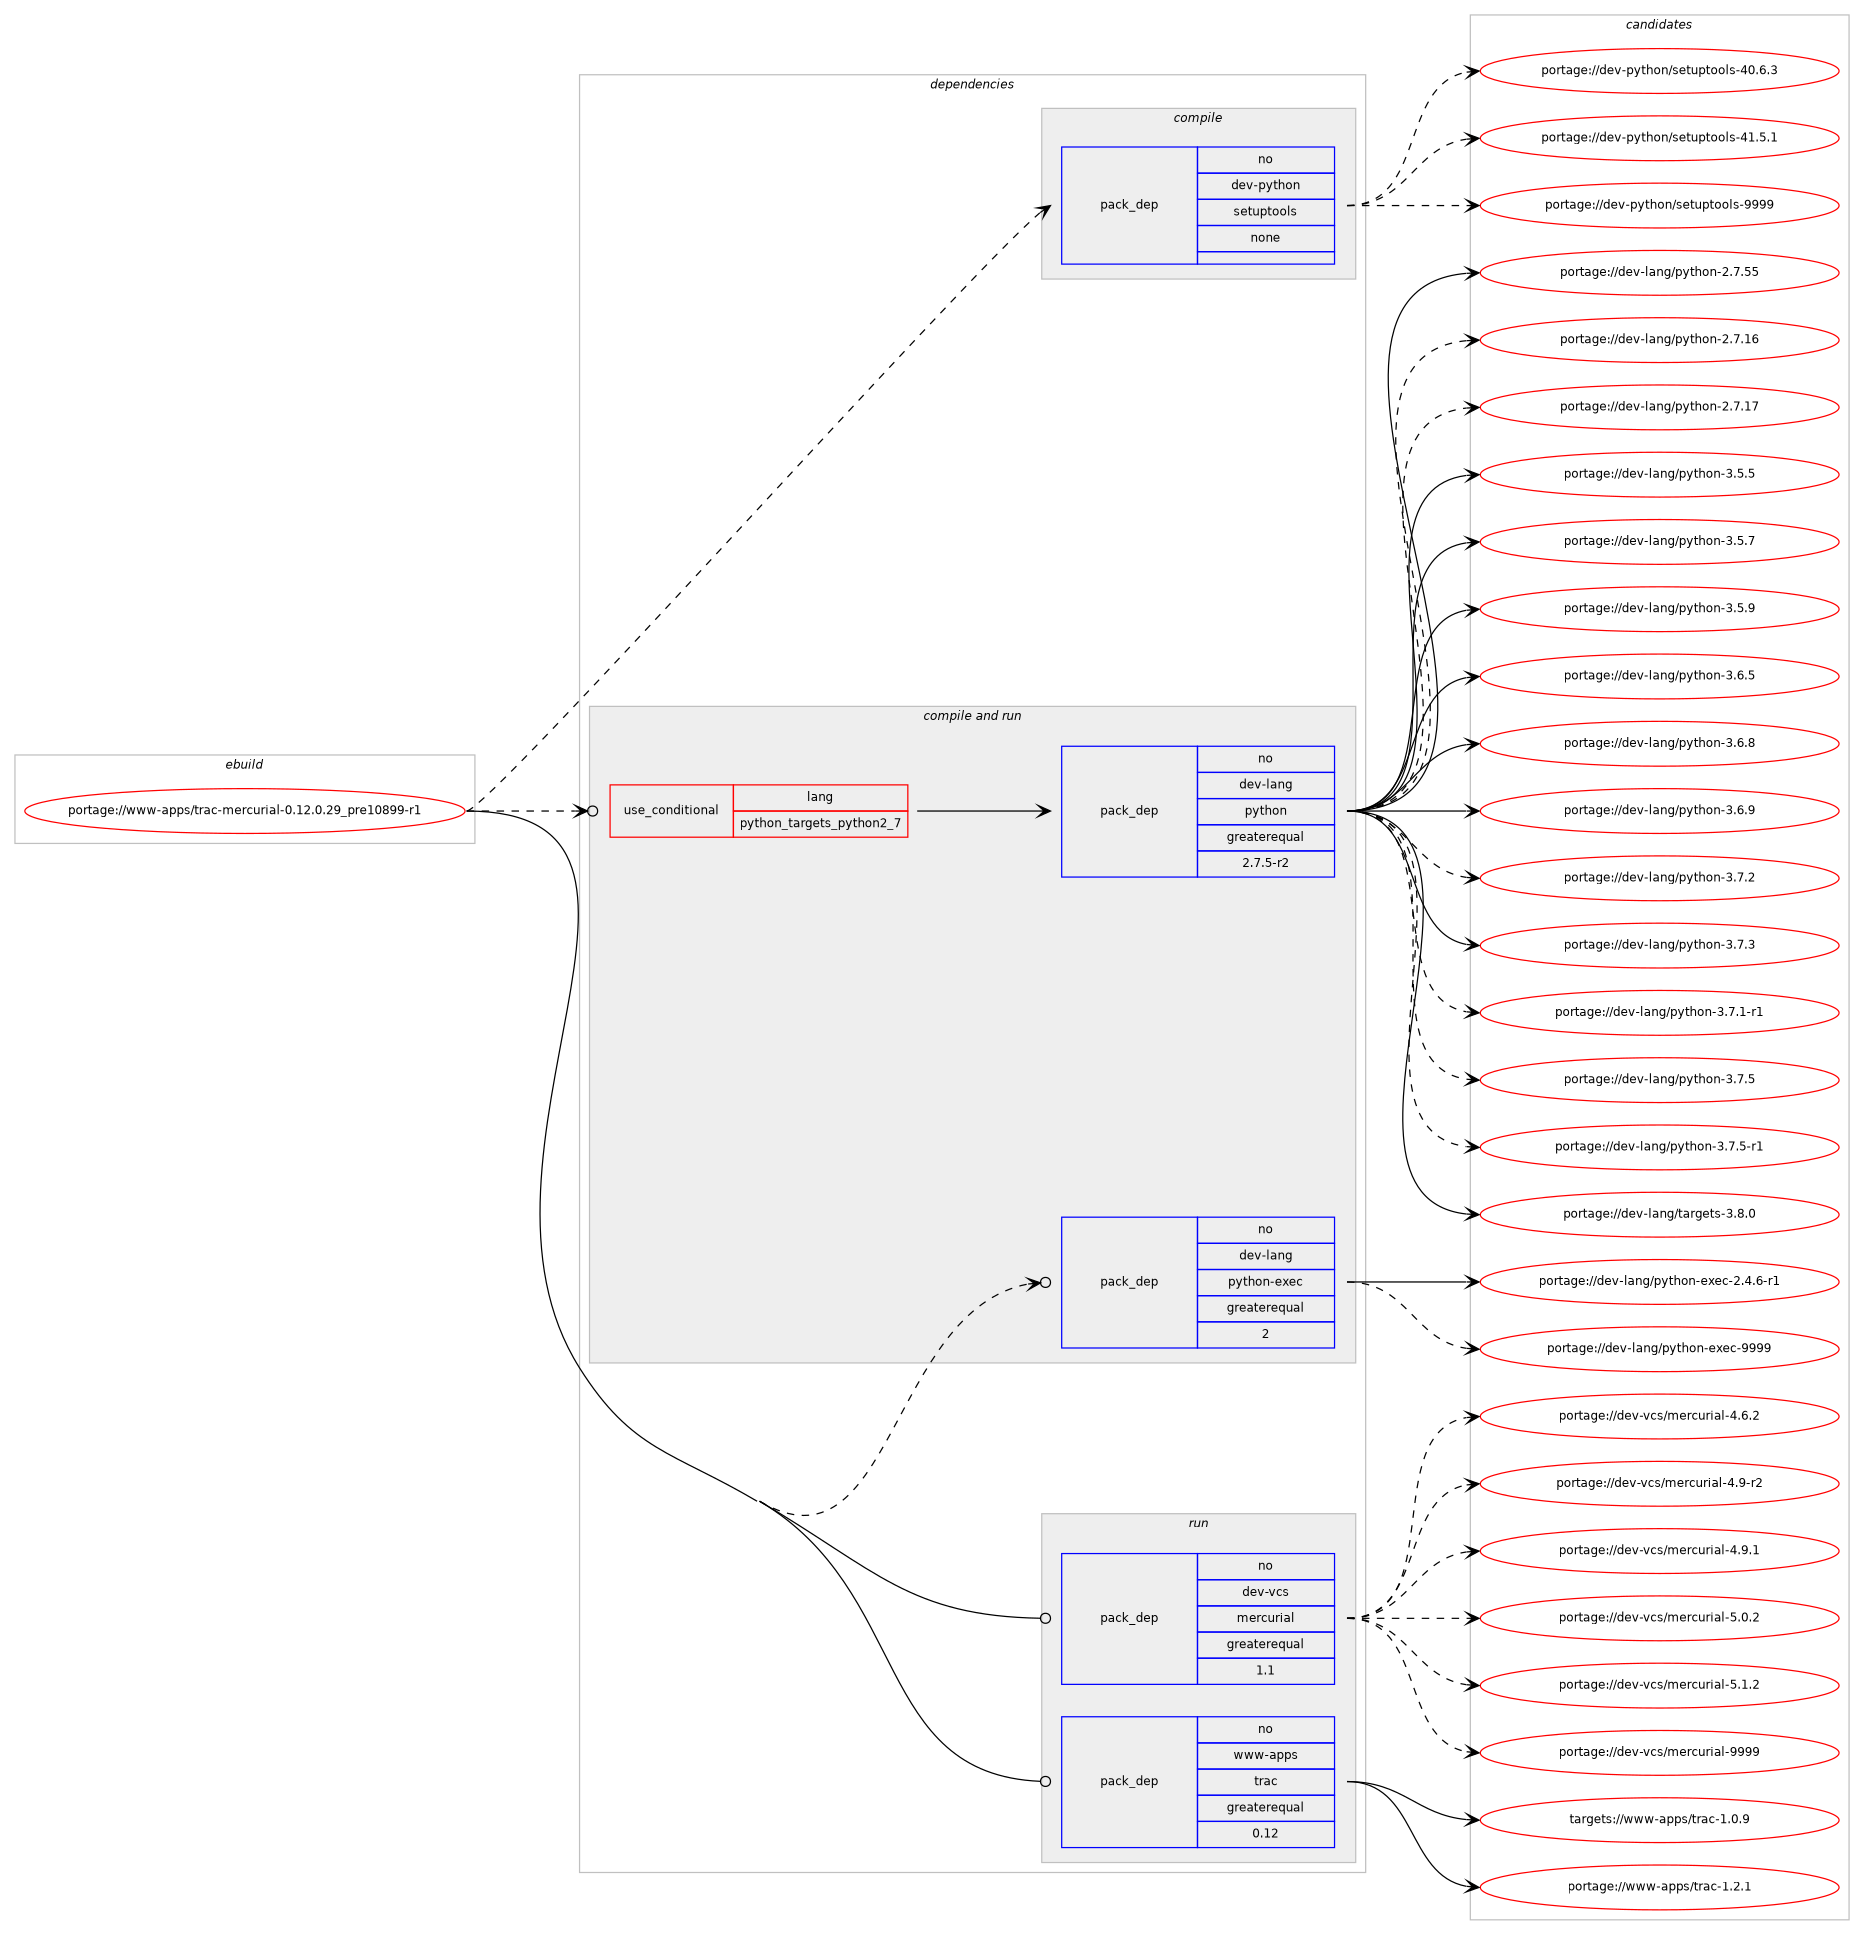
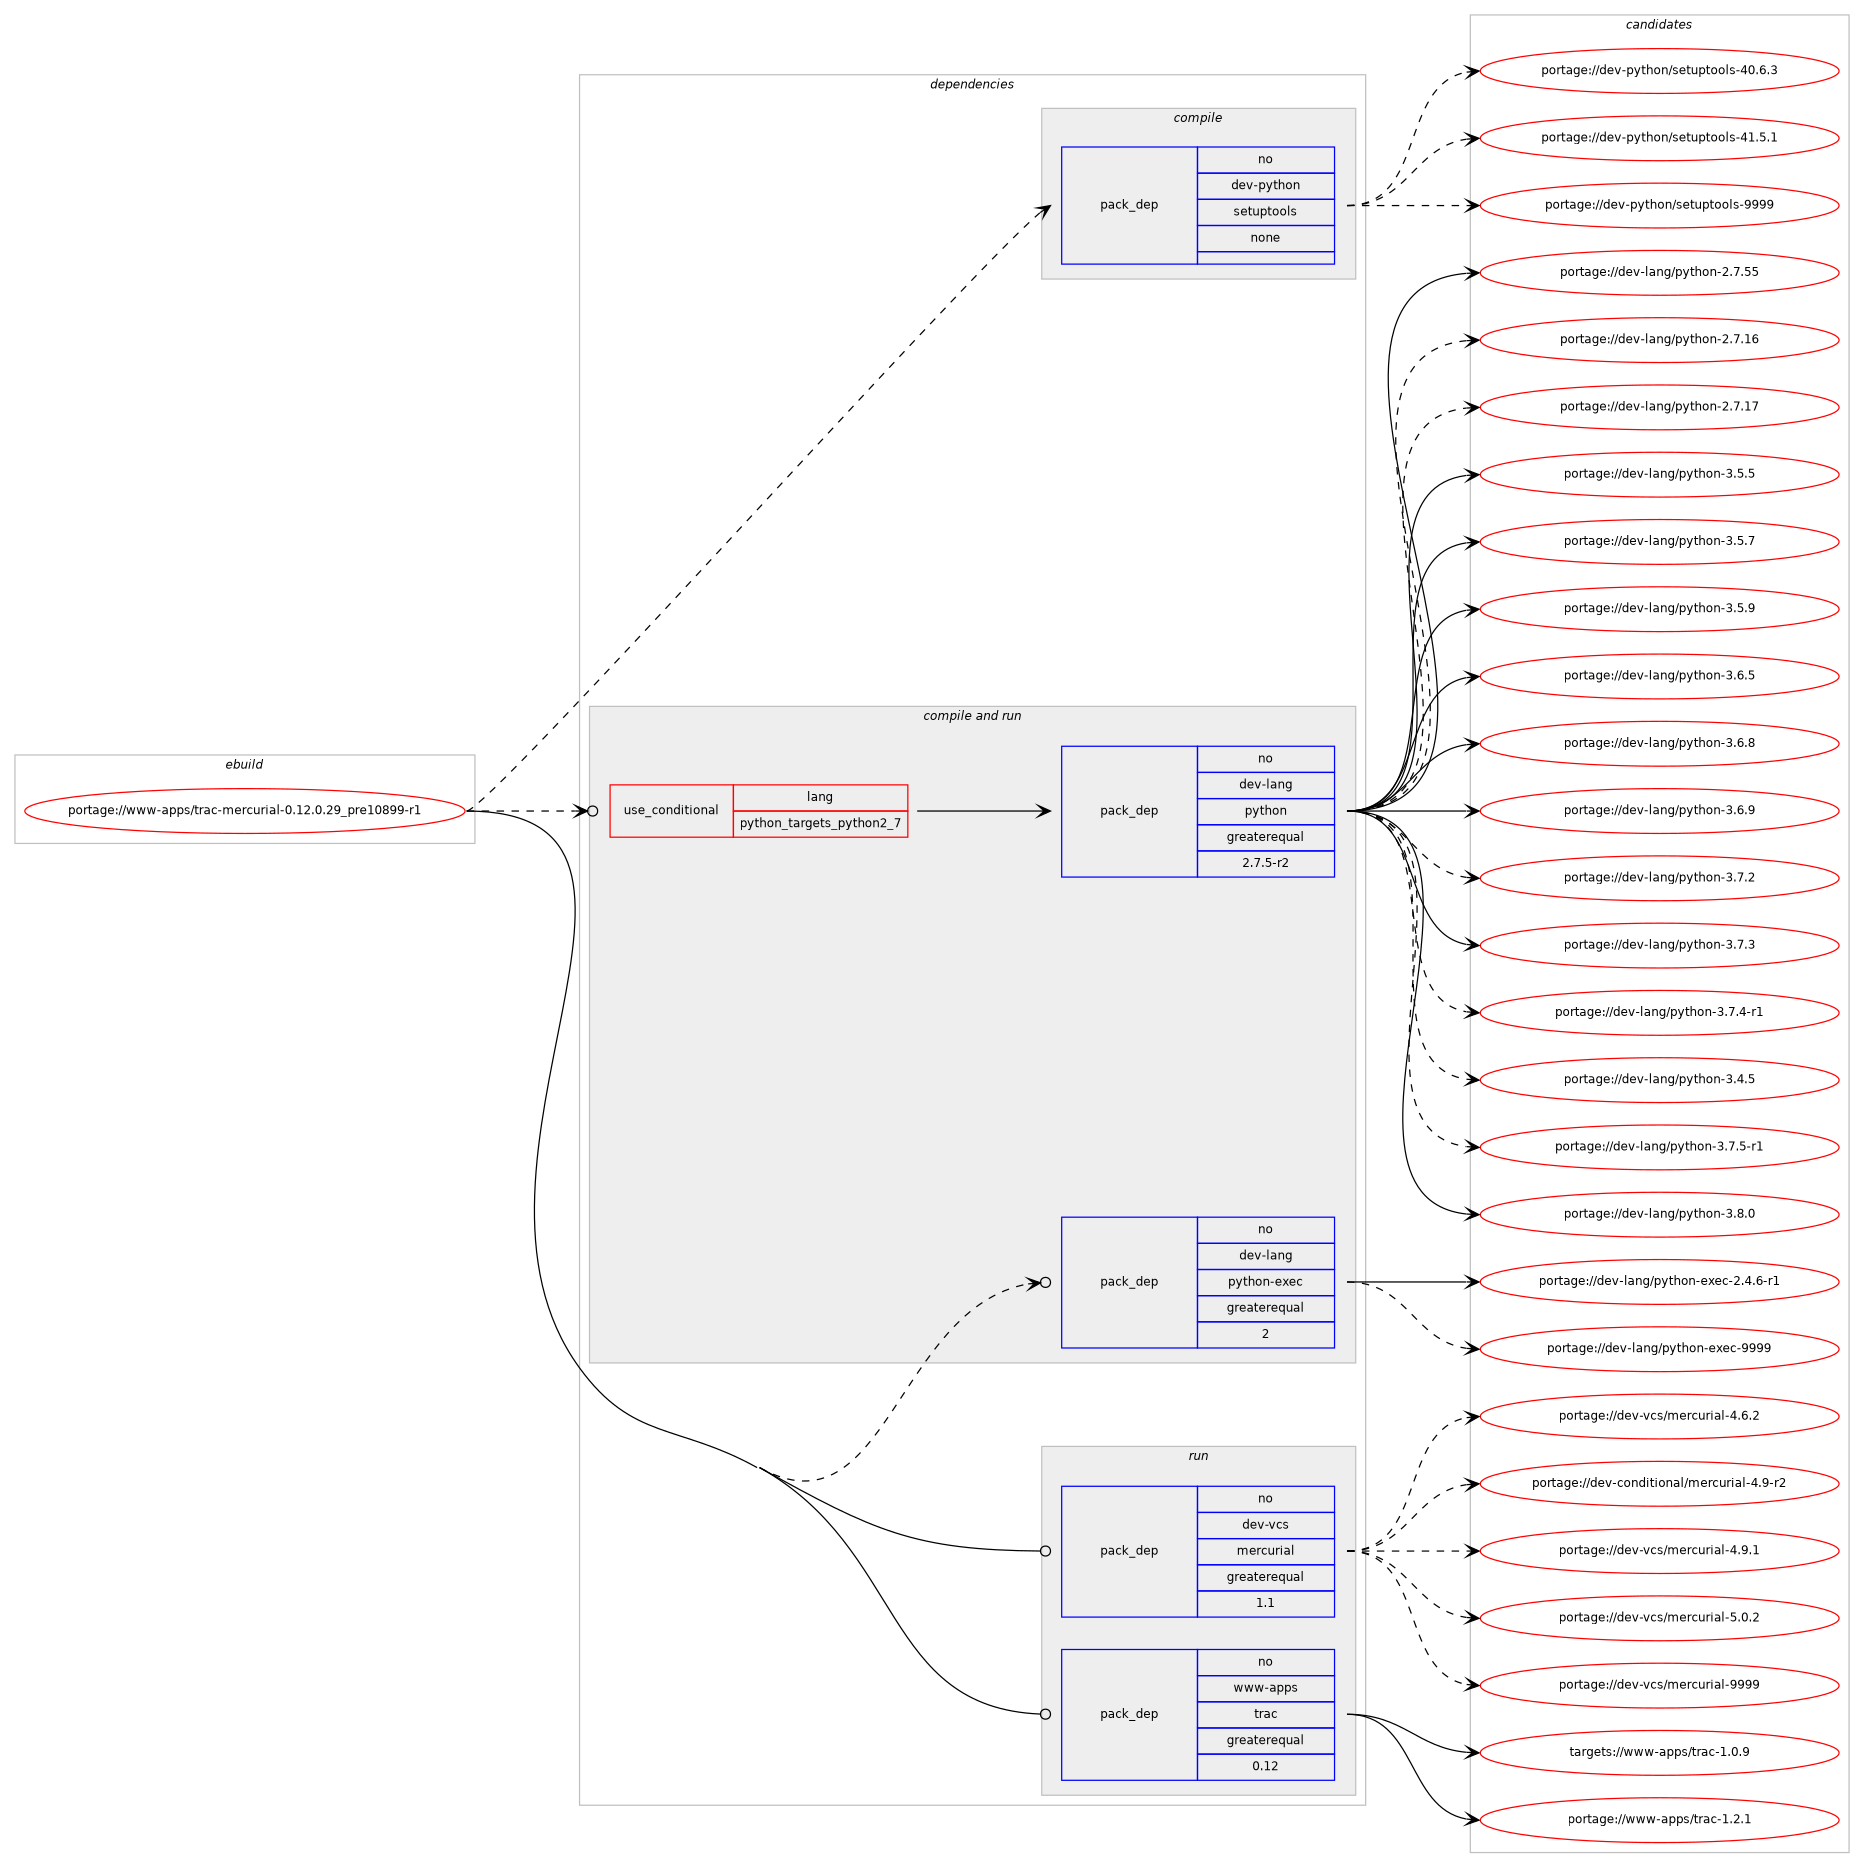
node "portage://dev-lang/python-3.7.1-r1": label "portage://dev-lang/python-3.7.1-r1" -> "portage://dev-lang/python-3.7.4-r1"
node "portage://dev-lang/python-3.7.5": label "portage://dev-lang/python-3.7.5" -> "portage://dev-lang/python-3.4.5"
node "portage://dev-lang/targets-3.8.0": label "portage://dev-lang/targets-3.8.0" -> "portage://dev-lang/python-3.8.0"
node "portage://dev-vcs/mercurial-4.9-r2": label "portage://dev-vcs/mercurial-4.9-r2" -> "portage://dev-conditional/mercurial-4.9-r2"
node "portage://dev-vcs/mercurial-5.1.2": removed
